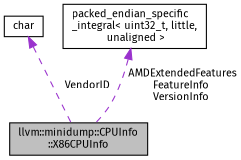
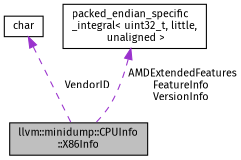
node "llvm::minidump::CPUInfo ::X86CPUInfo": label "llvm::minidump::CPUInfo ::X86CPUInfo" -> "llvm::minidump::CPUInfo ::X86Info"
